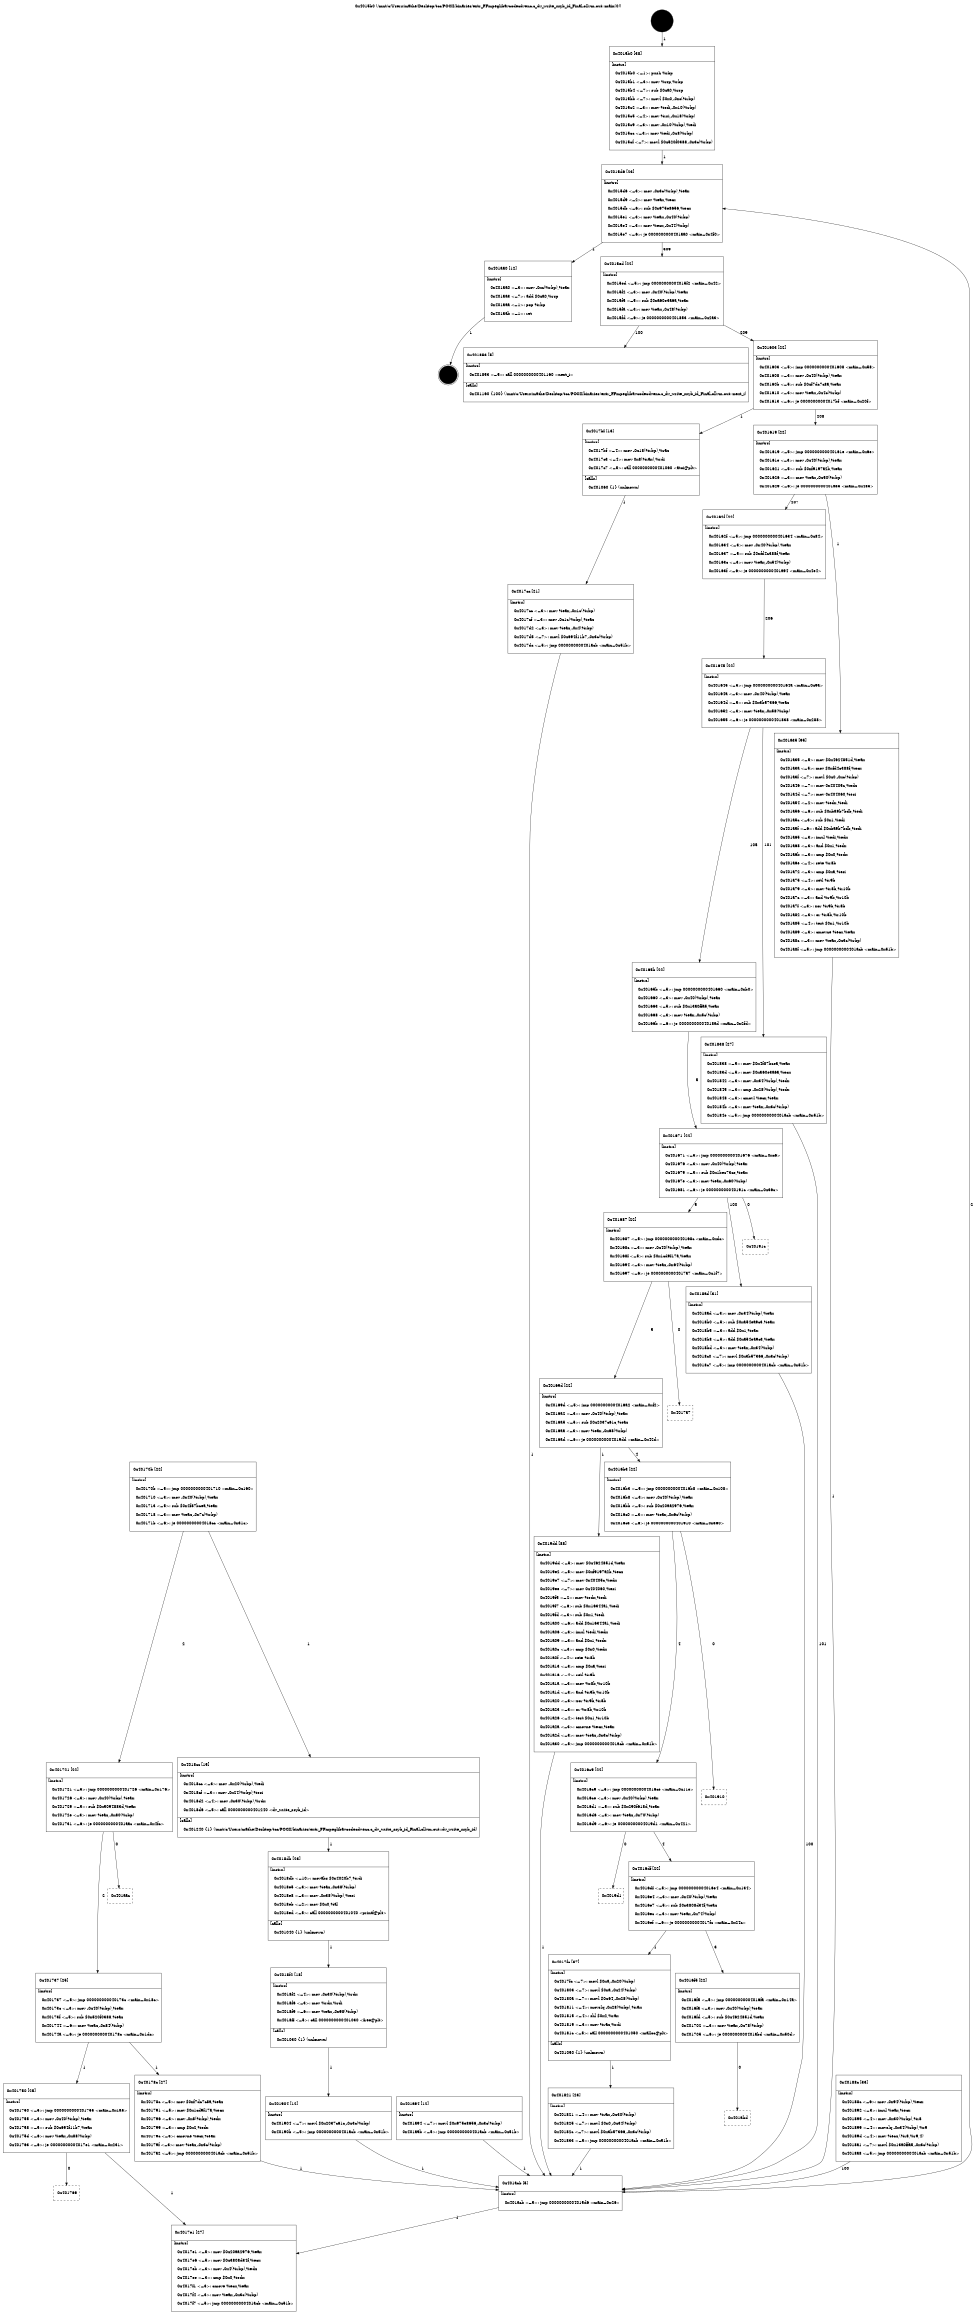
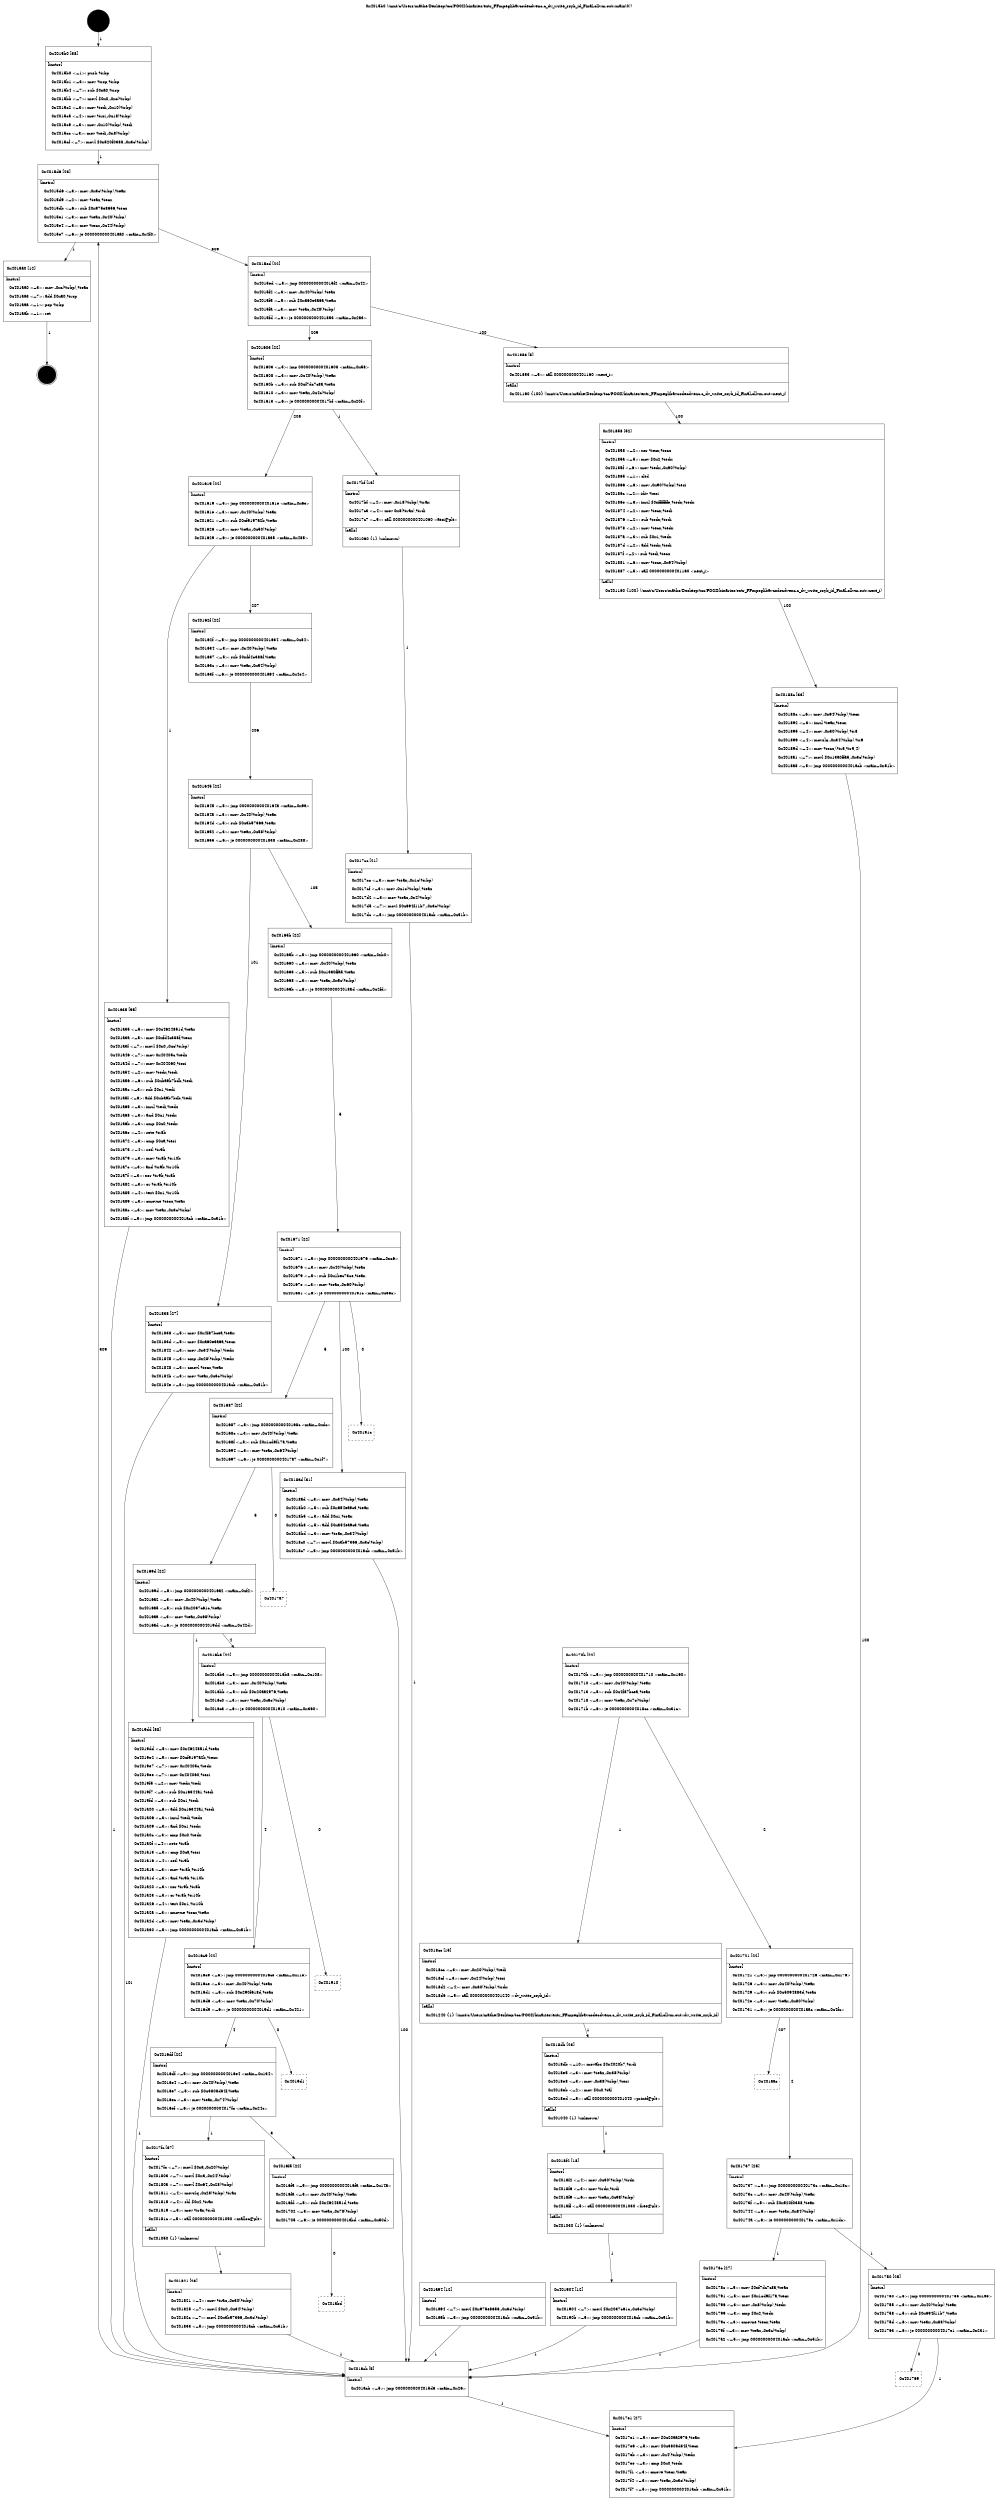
node "0x401858 [52]": added
edge "0x401acb [5]" -> "0x4015d6 [23]": label " 2" -> " 309"
edge "0x401721 [22]" -> "0x401aac": label " 0" -> " 207"
